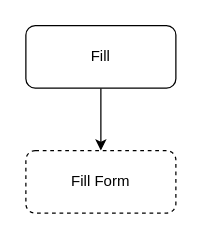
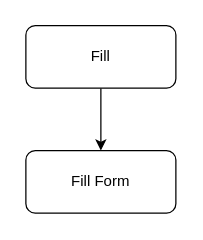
node "Fill Form": style dashed -> solid
